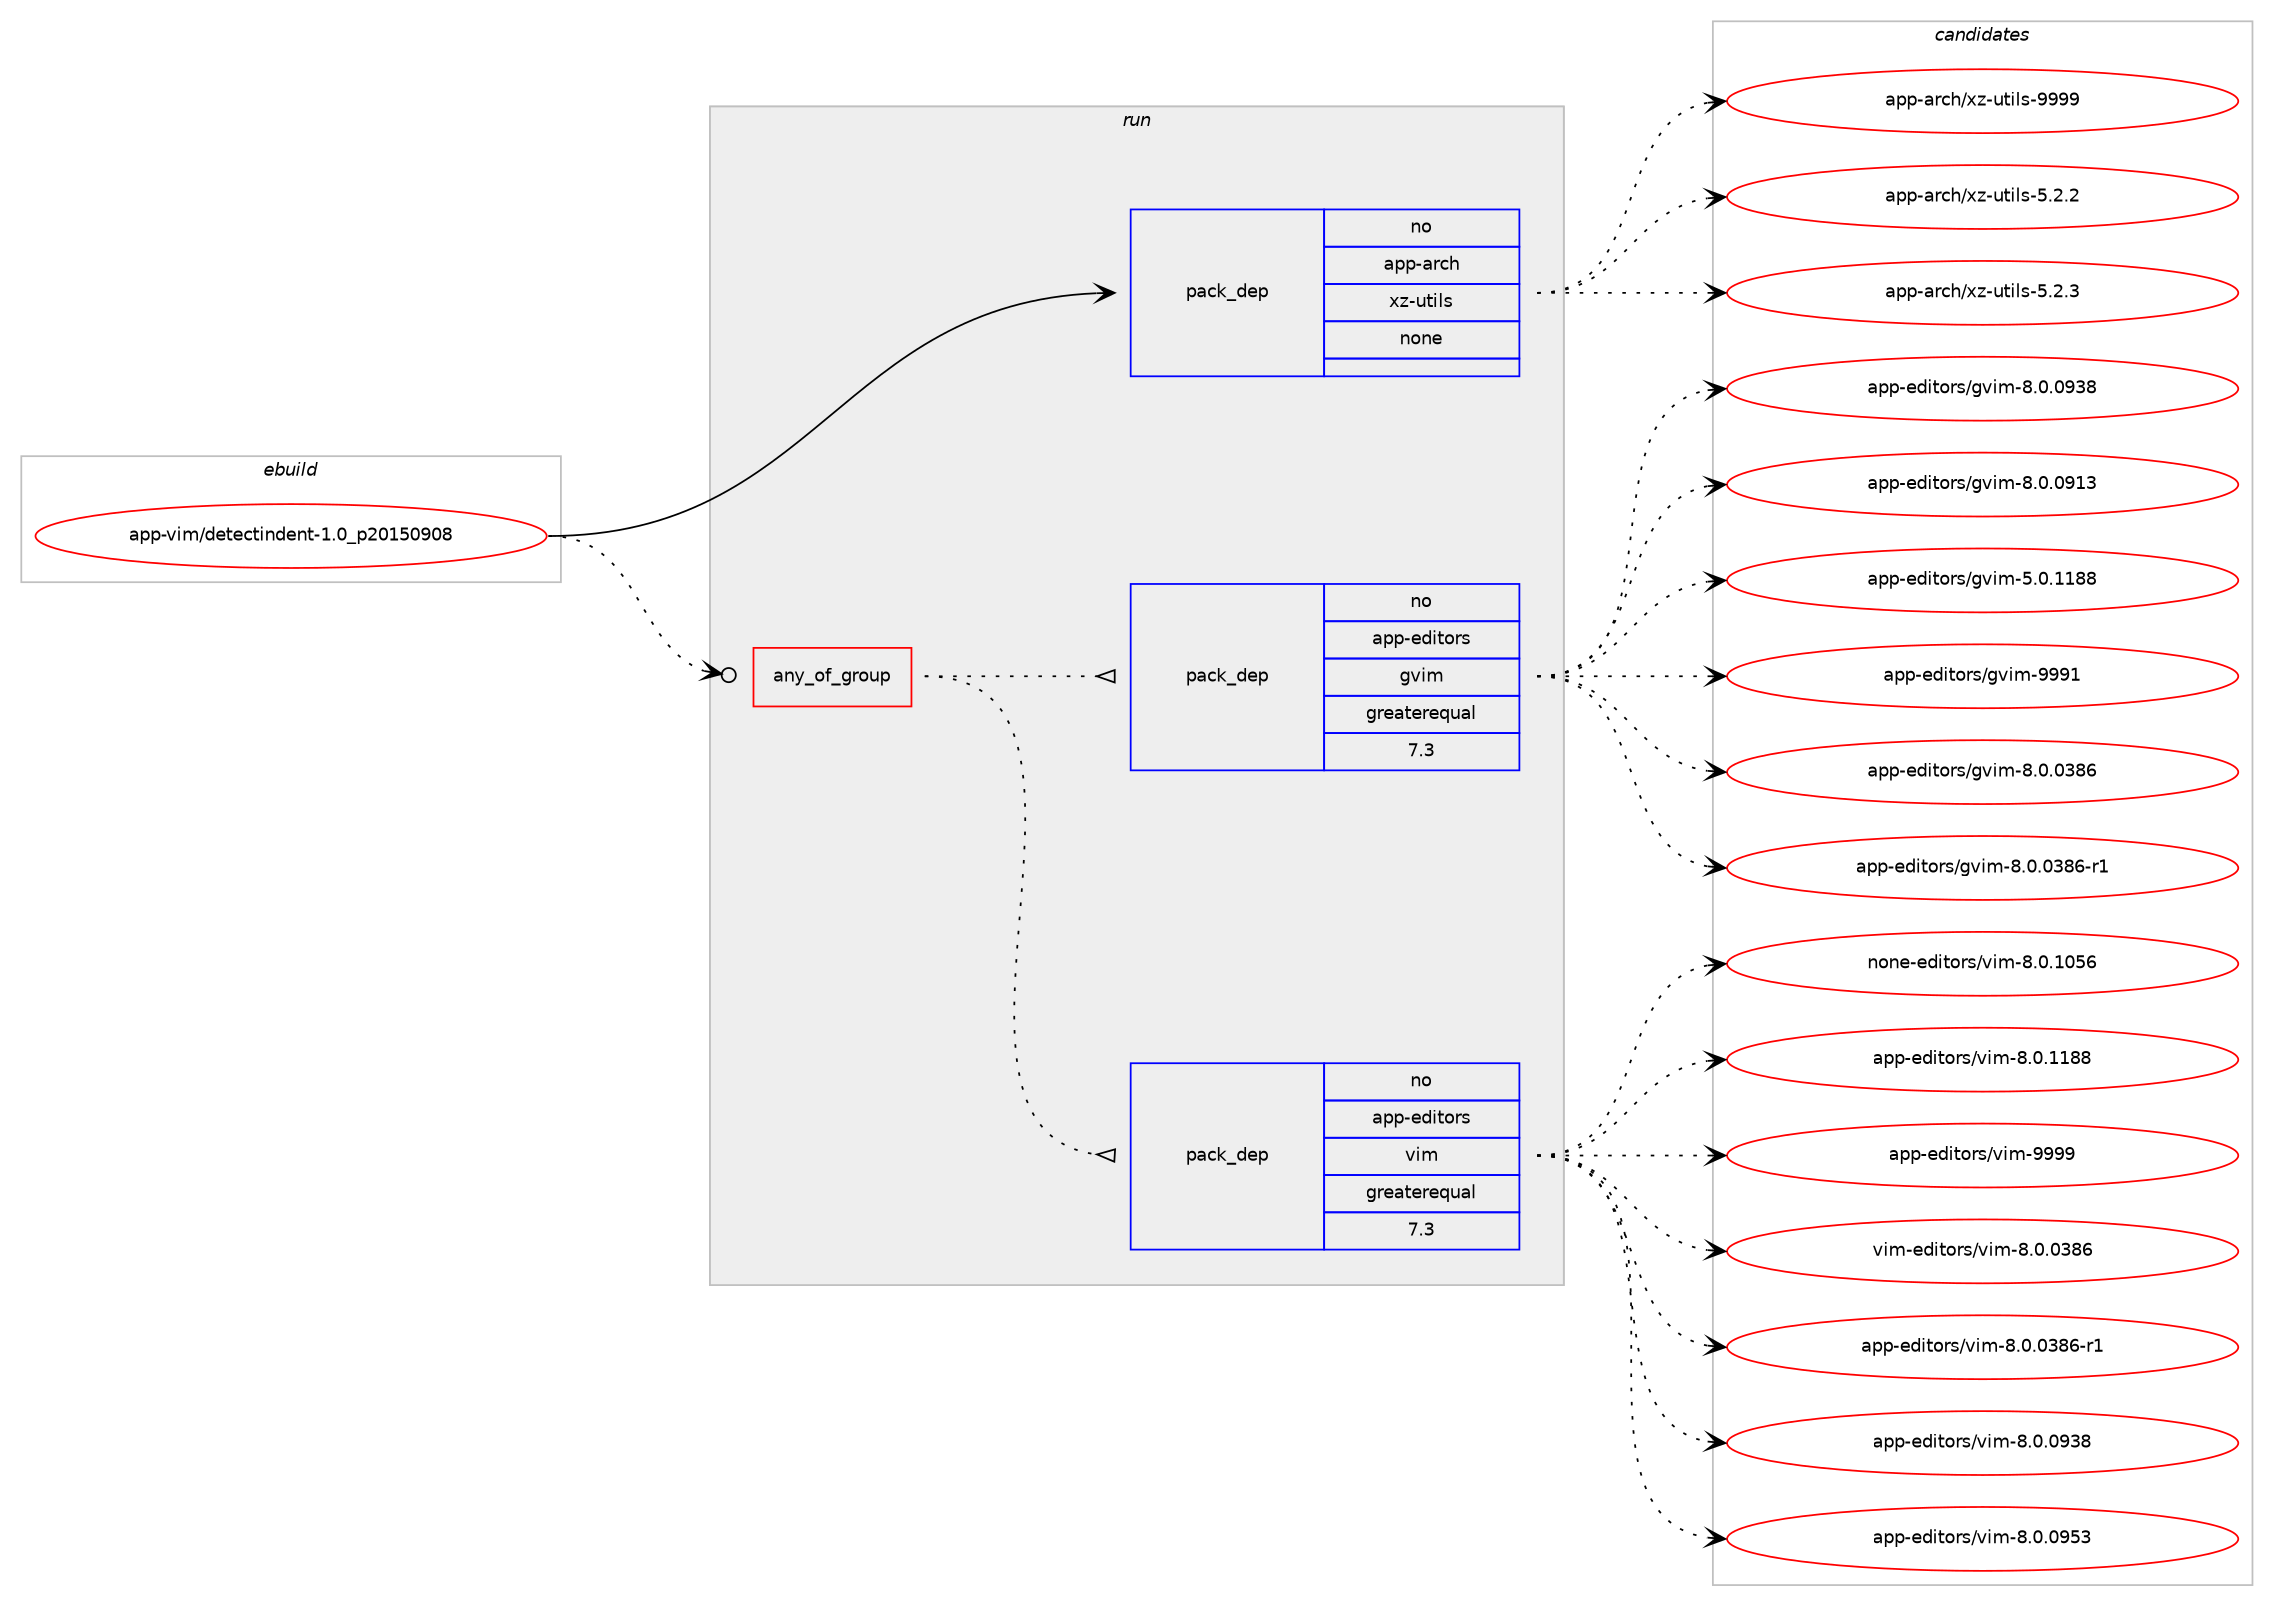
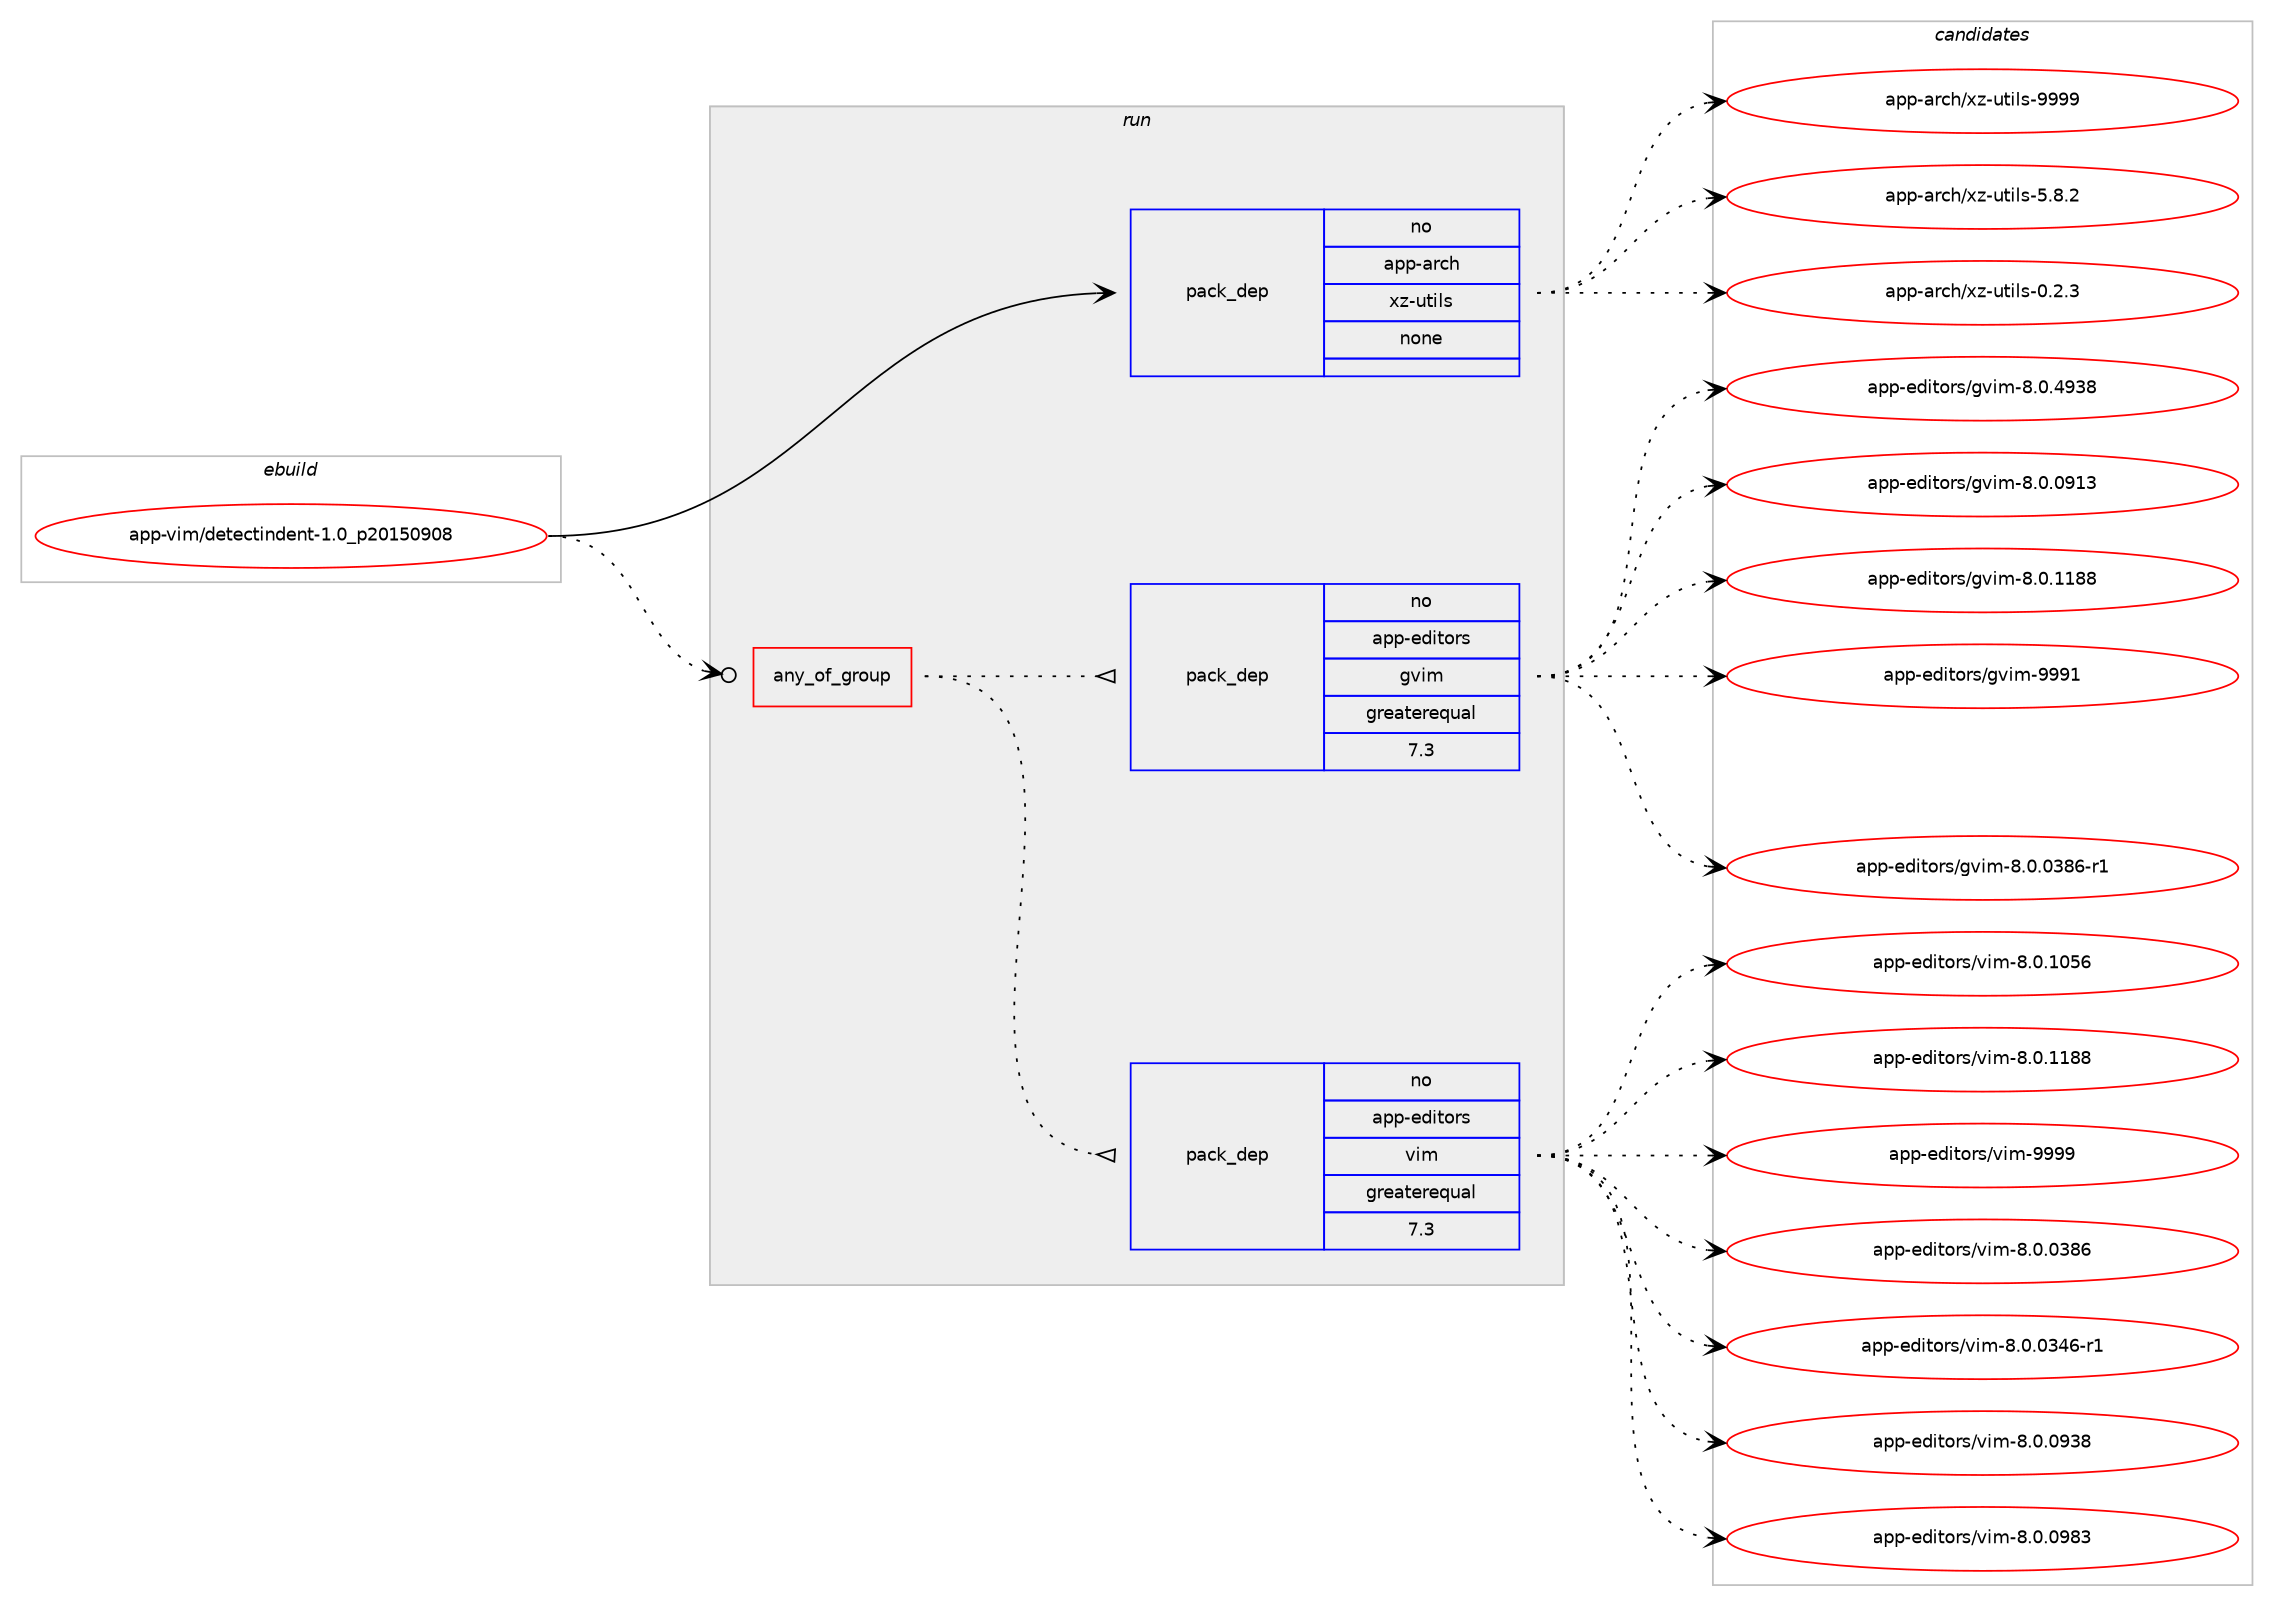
node "app-arch/xz-utils-5.2.2": label "app-arch/xz-utils-5.2.2" -> "app-arch/xz-utils-5.8.2"
node "app-arch/xz-utils-5.2.3": label "app-arch/xz-utils-5.2.3" -> "app-arch/xz-utils-0.2.3"
node "app-editors/gvim-8.0.0938": label "app-editors/gvim-8.0.0938" -> "app-editors/gvim-8.0.4938"
node "app-editors/gvim-5.0.1188": label "app-editors/gvim-5.0.1188" -> "app-editors/gvim-8.0.1188"
node "app-editors/gvim-8.0.0386": removed
node "none-editors/vim-8.0.1056": label "none-editors/vim-8.0.1056" -> "app-editors/vim-8.0.1056"
node "vim-editors/vim-8.0.0386": label "vim-editors/vim-8.0.0386" -> "app-editors/vim-8.0.0386"
node "app-editors/vim-8.0.0386-r1": label "app-editors/vim-8.0.0386-r1" -> "app-editors/vim-8.0.0346-r1"
node "app-editors/vim-8.0.0953": label "app-editors/vim-8.0.0953" -> "app-editors/vim-8.0.0983"
